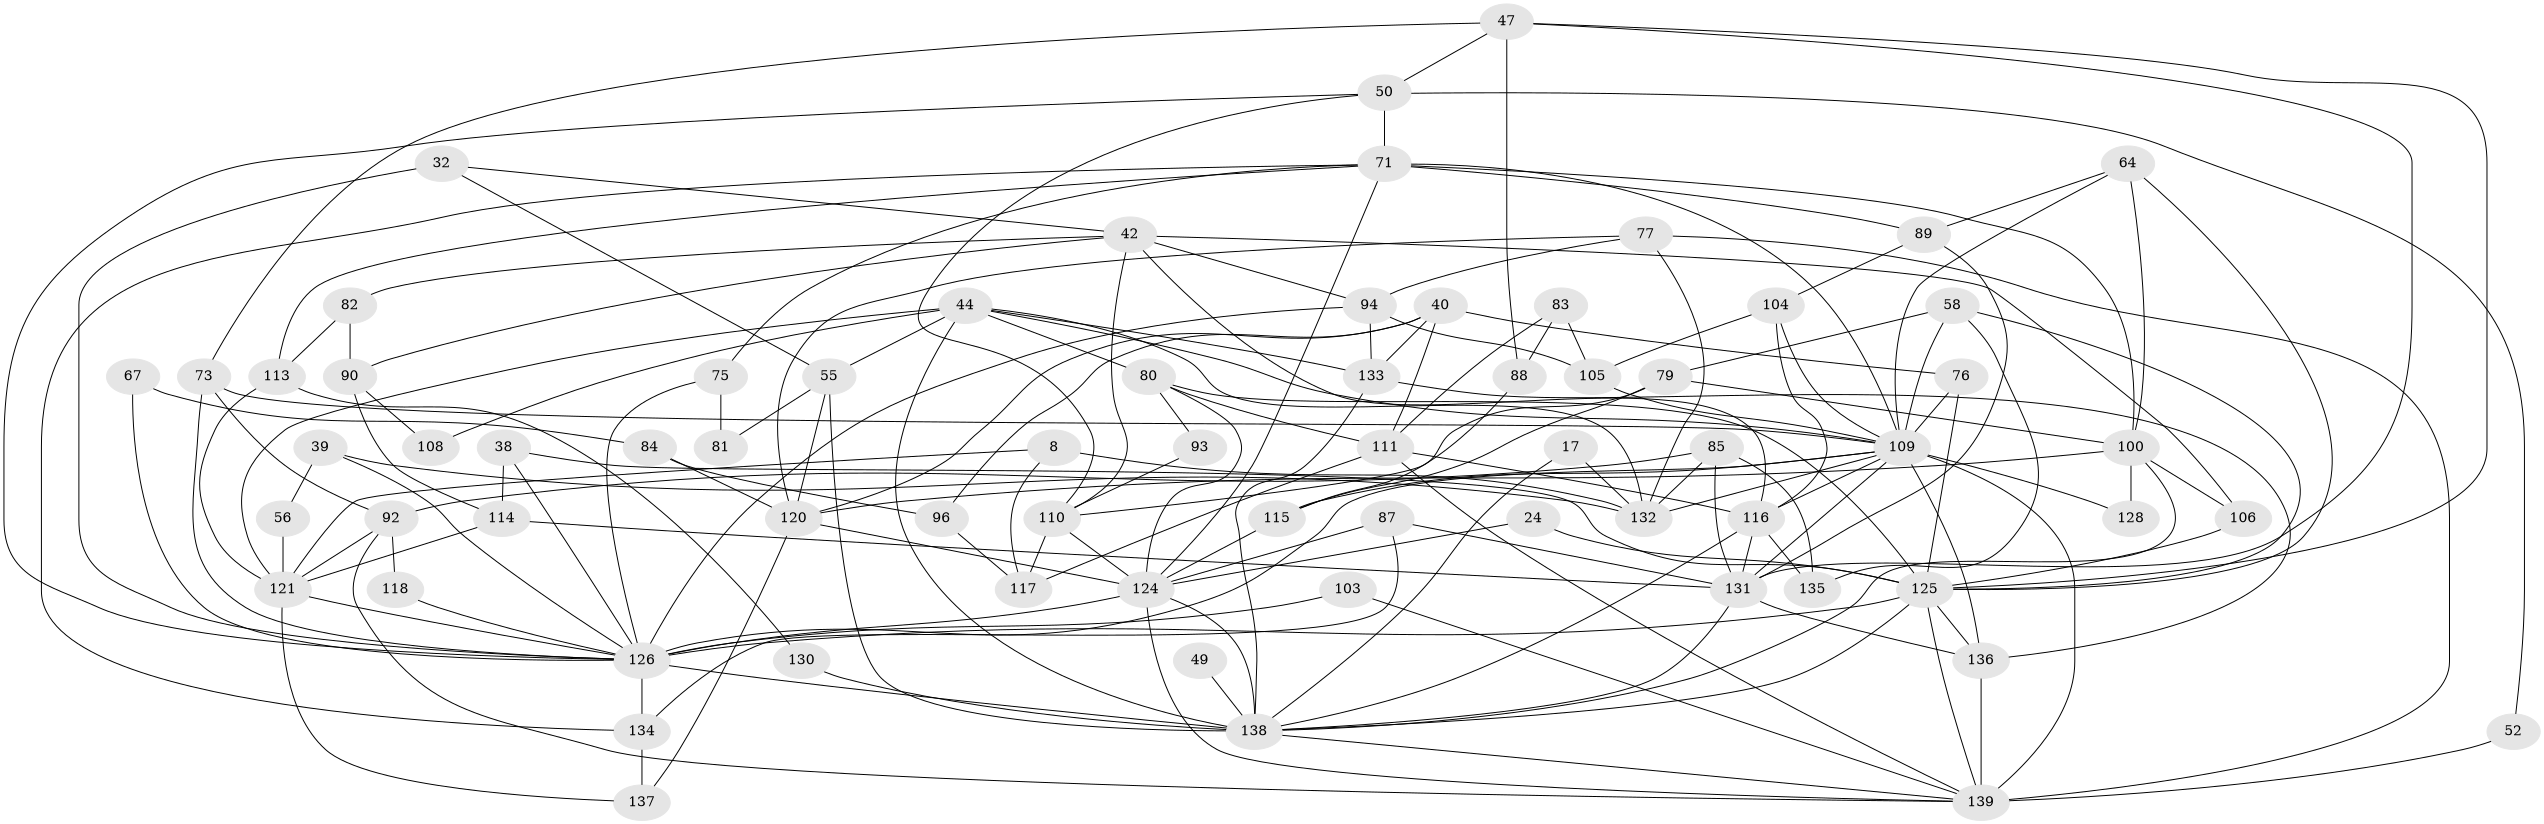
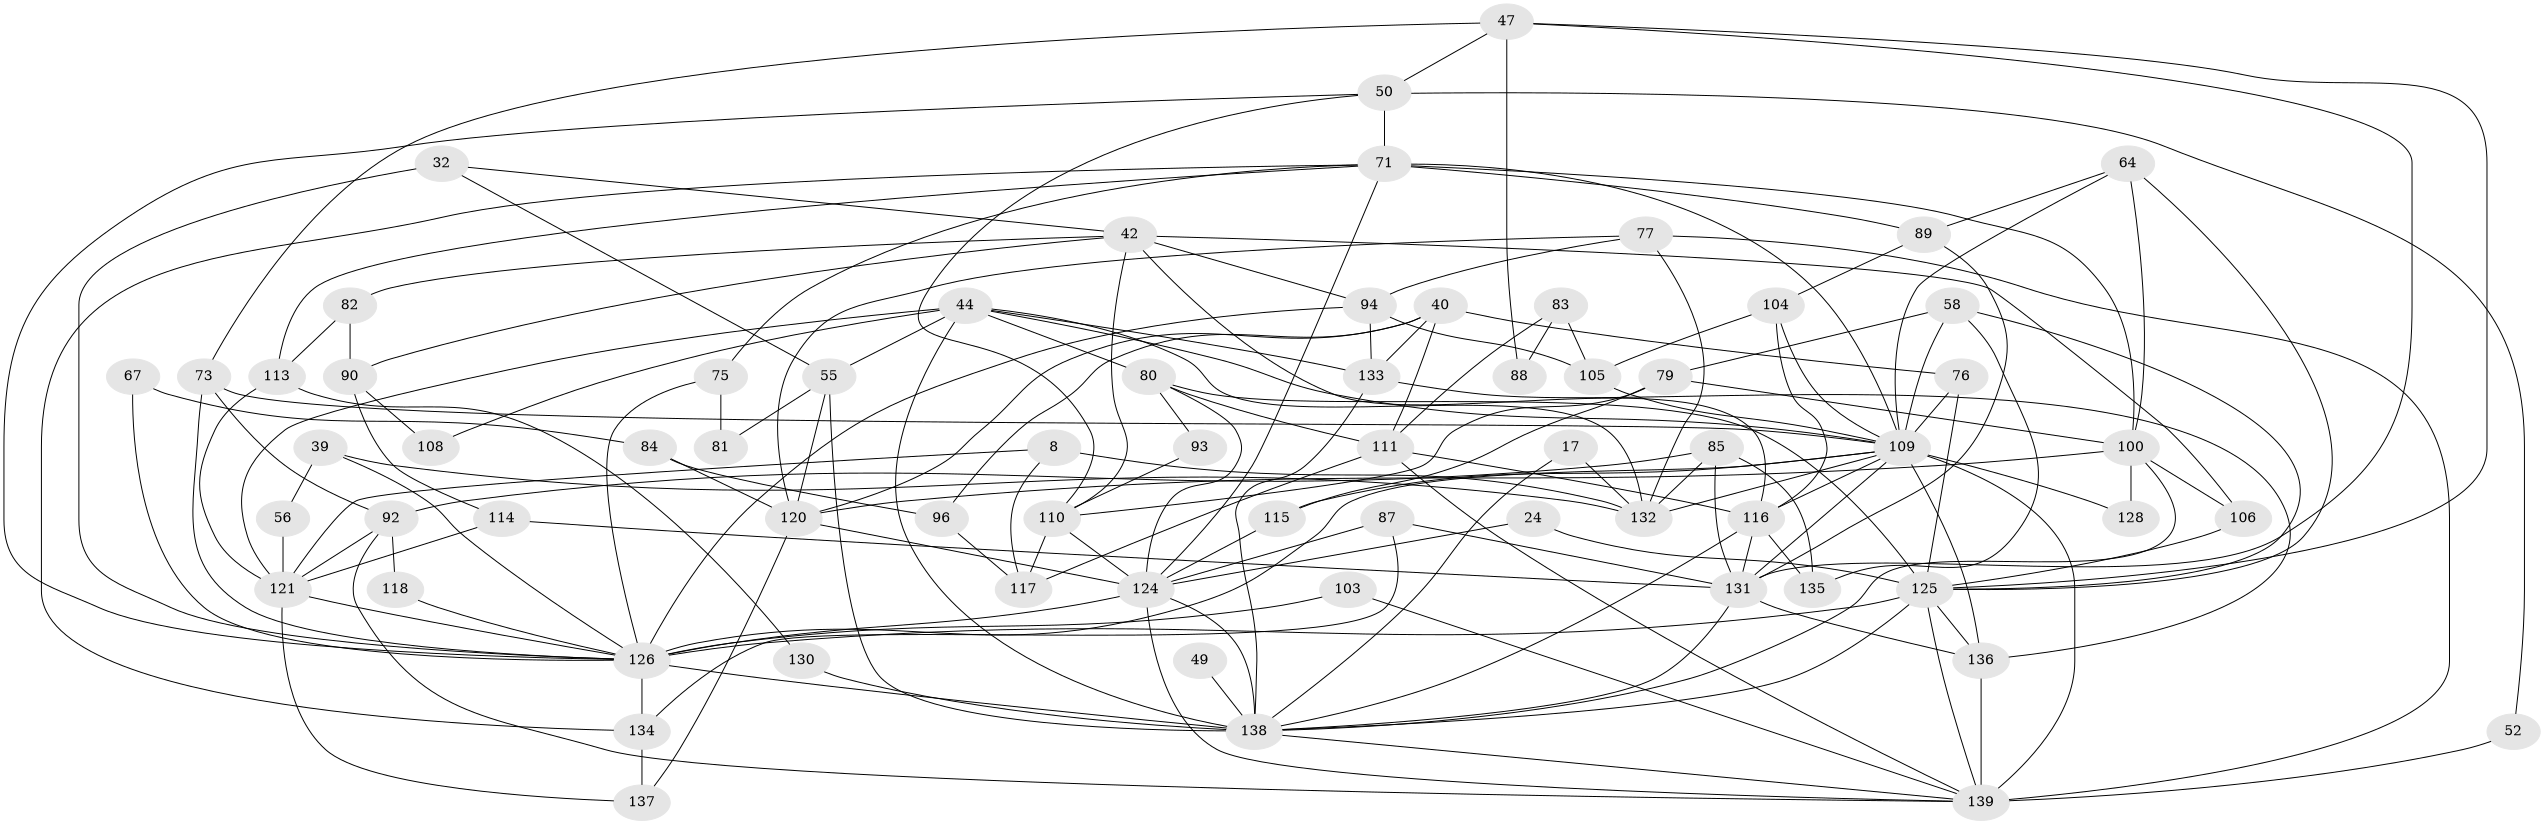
node "38": removed
edge "88" -- "115": removed
